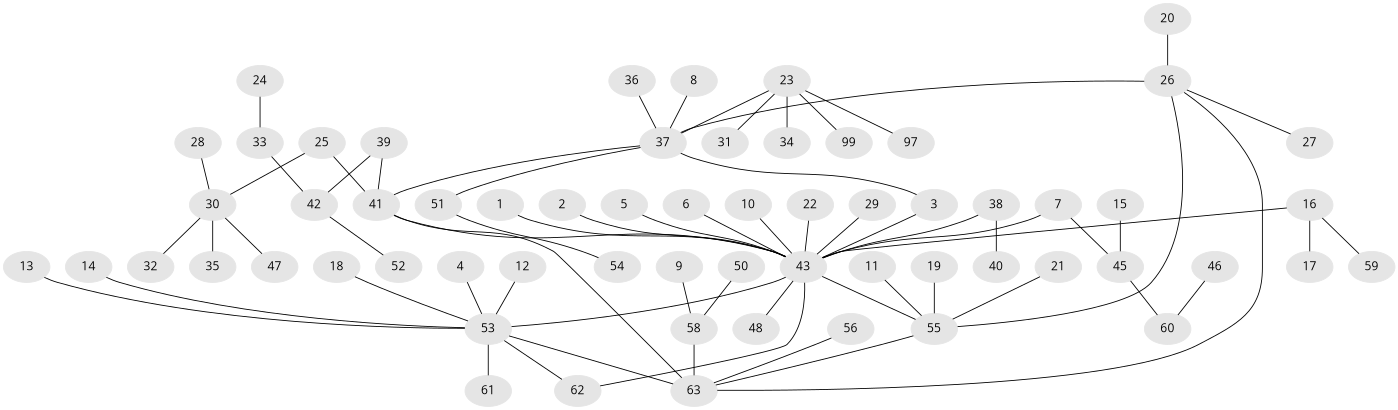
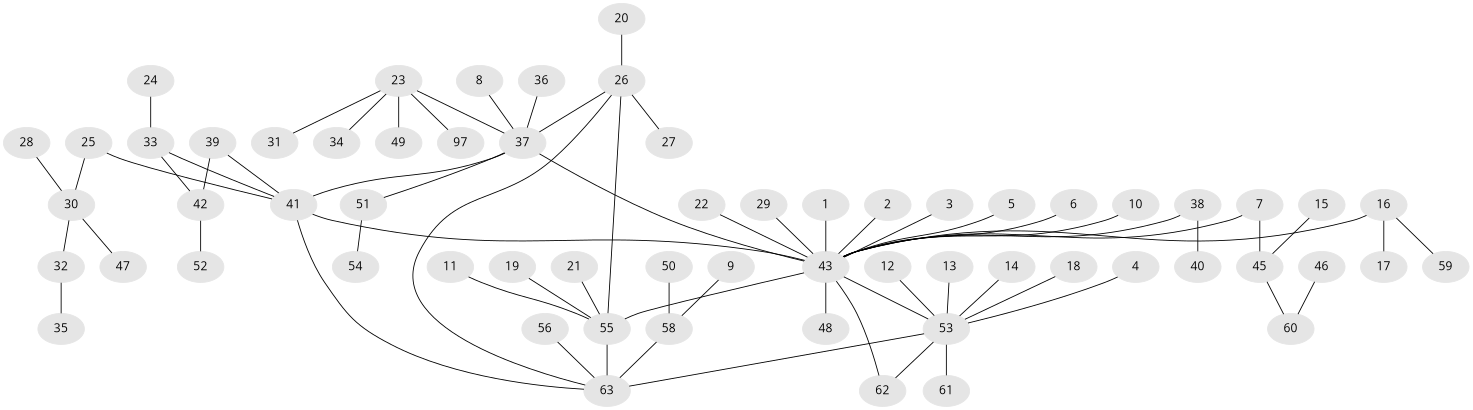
node "99": label "99" -> "49"
edge "37" -- "3": now "37" -- "43"
edge "33" -- "41": added
edge "30" -- "35": now "32" -- "35"
